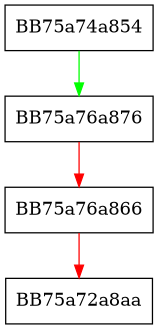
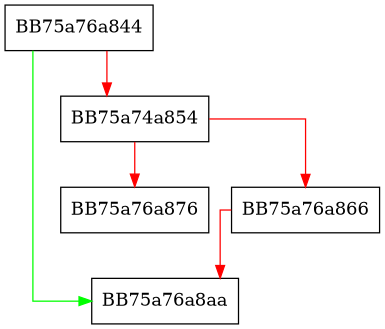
node "BB75a76a844": added
edge "BB75a74a854" -> "BB75a76a876": color green -> red
edge "BB75a76a876" -> "BB75a76a866": now "BB75a74a854" -> "BB75a76a866"
node "BB75a72a8aa": label "BB75a72a8aa" -> "BB75a76a8aa"
